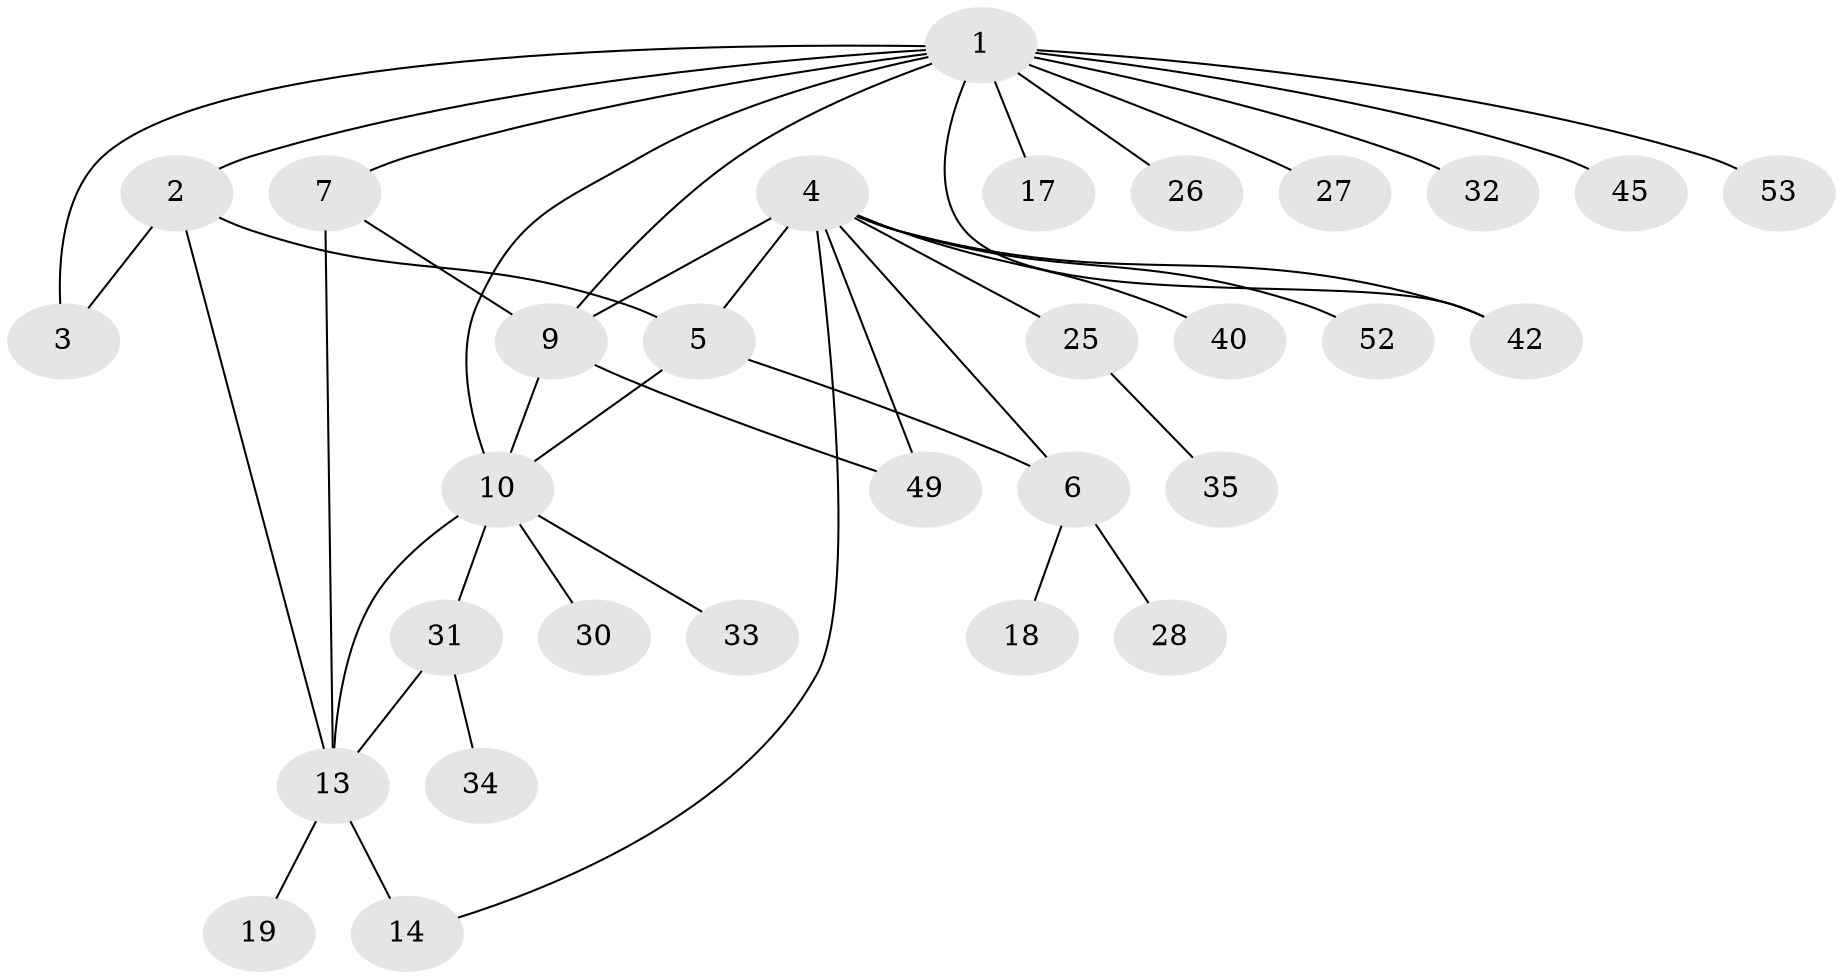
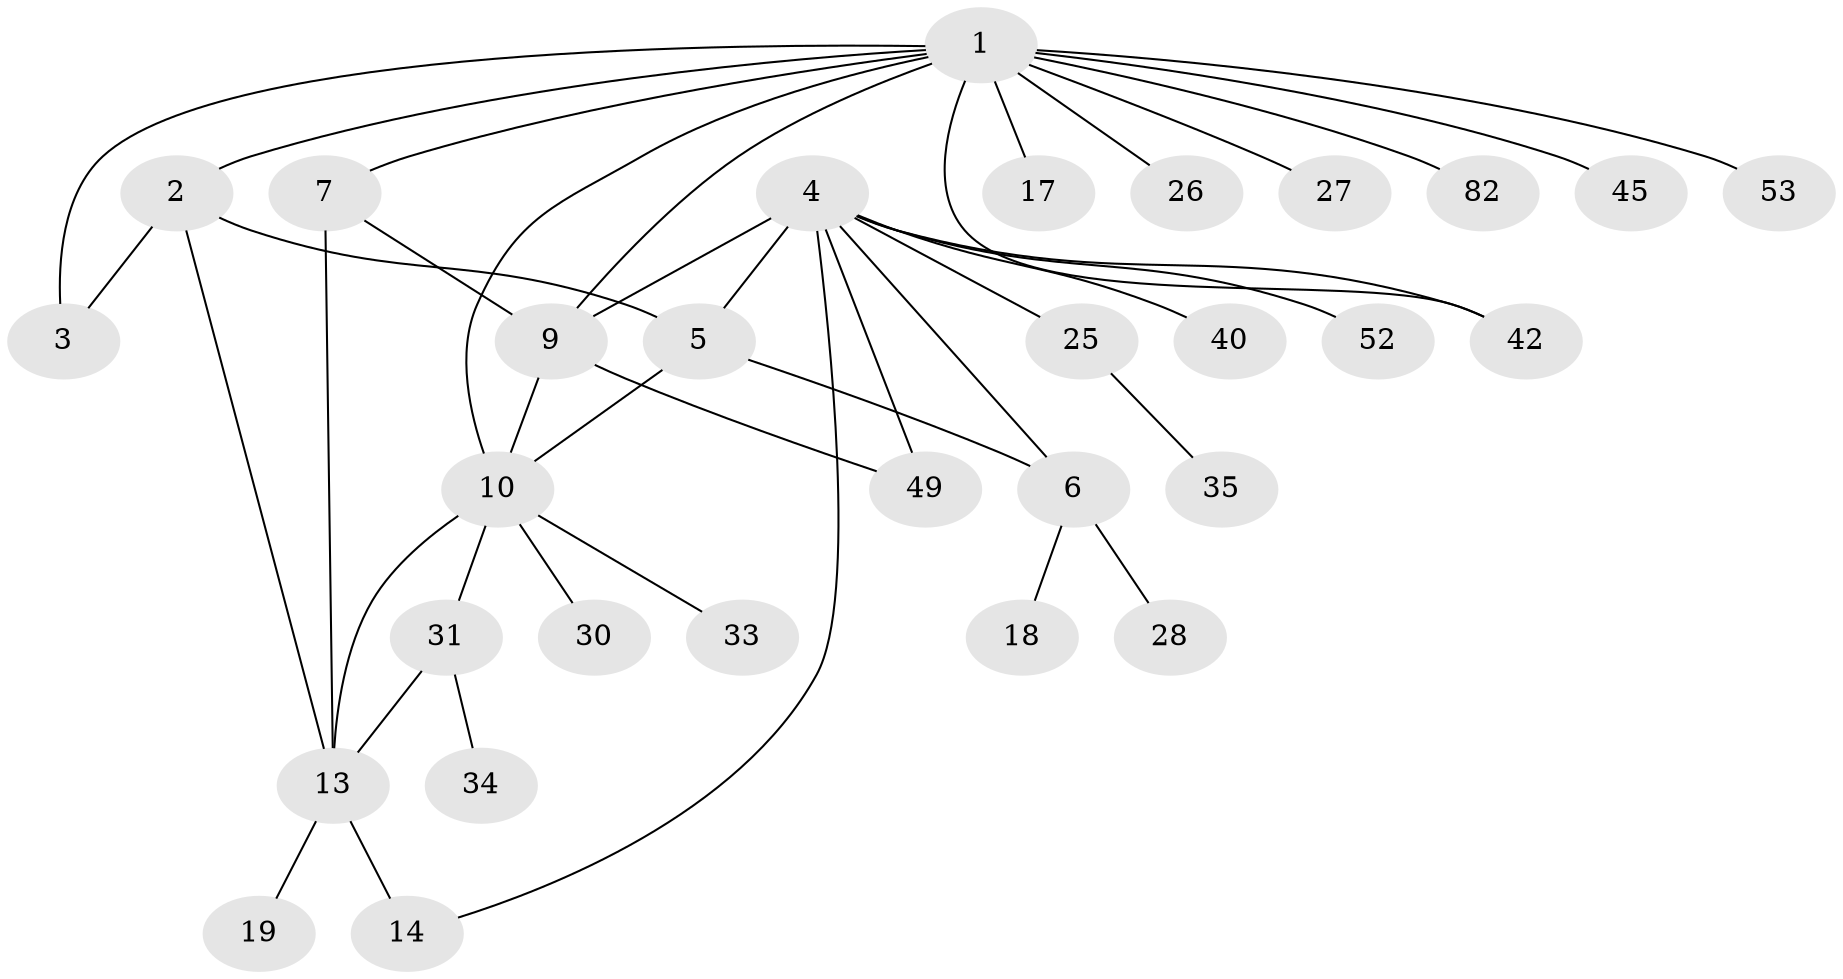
node "32": label "32" -> "82"
